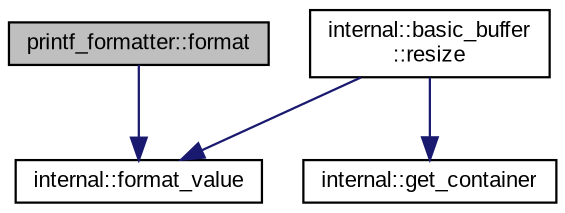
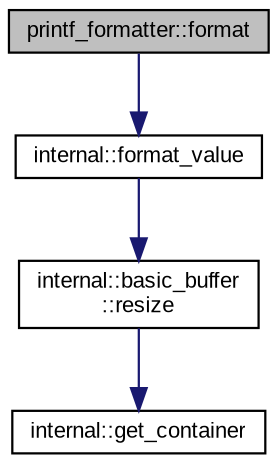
edge "internal::basic_buffer ::resize" -> "internal::format_value": reversed
